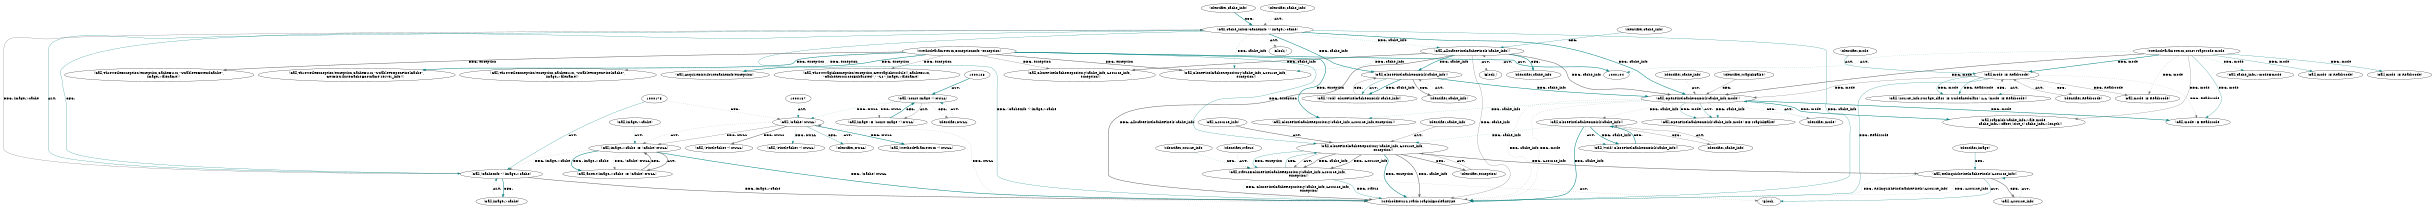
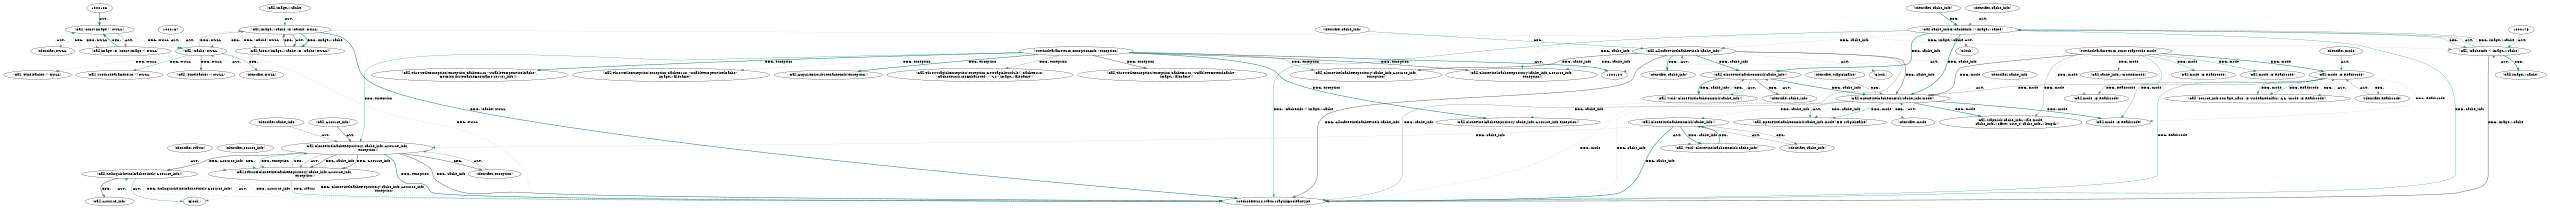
edge "1000175" -> "(Call,(Cache) NULL)": now "(Call,image->cache != (Cache) NULL)" -> "(Call,(Cache) NULL)"
edge "(Call,(Cache) NULL)" -> "(Call,(MethodParameterIn *) NULL)": style bold -> solid
node "(Identifier,image)": removed
